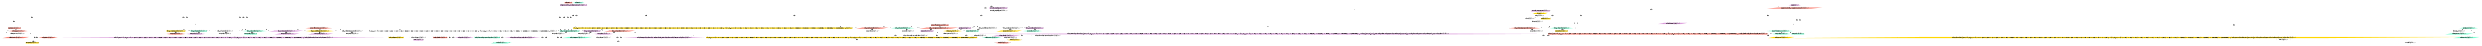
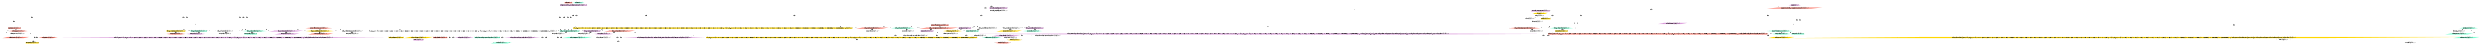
node "enterOuterAlt(_localctx,3)@@@25@@@['0', '1', '0']": fillcolor plum -> salmon
node "{setState(570)match(ASTERISK)}@@@33@@@['0', '1', '0']": fillcolor white -> gold
